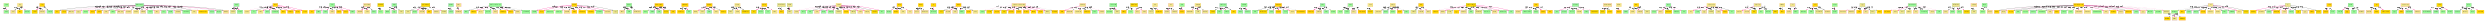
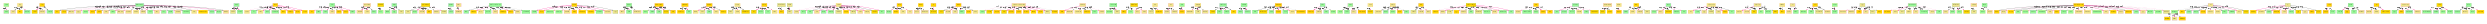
node "children": fillcolor palegreen -> gold
node "tender": fillcolor gold -> khaki
